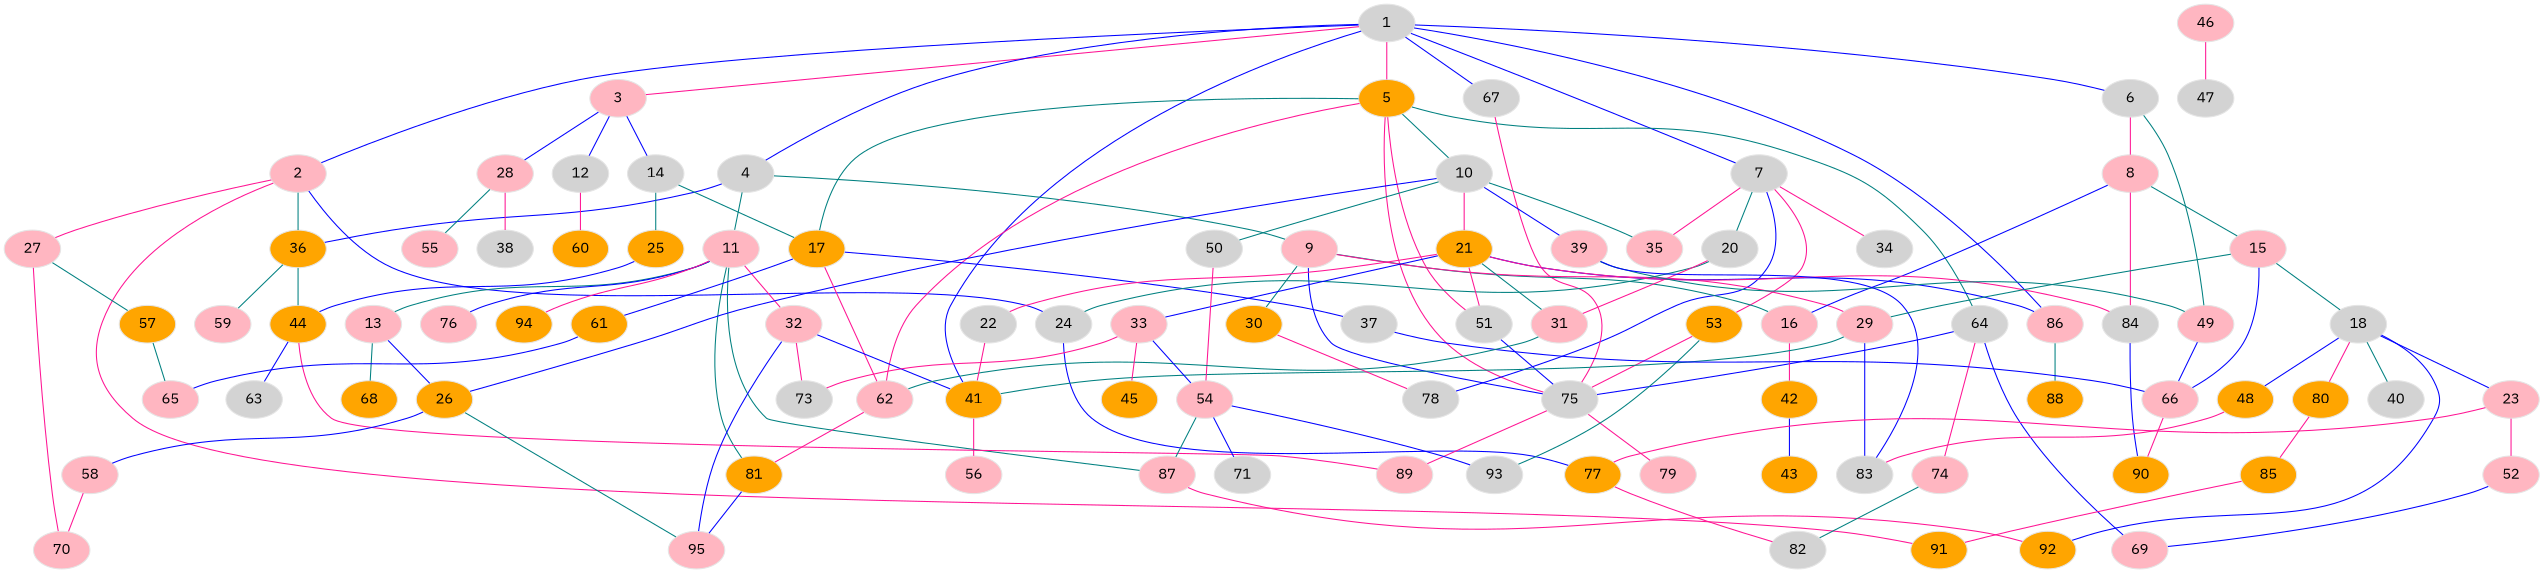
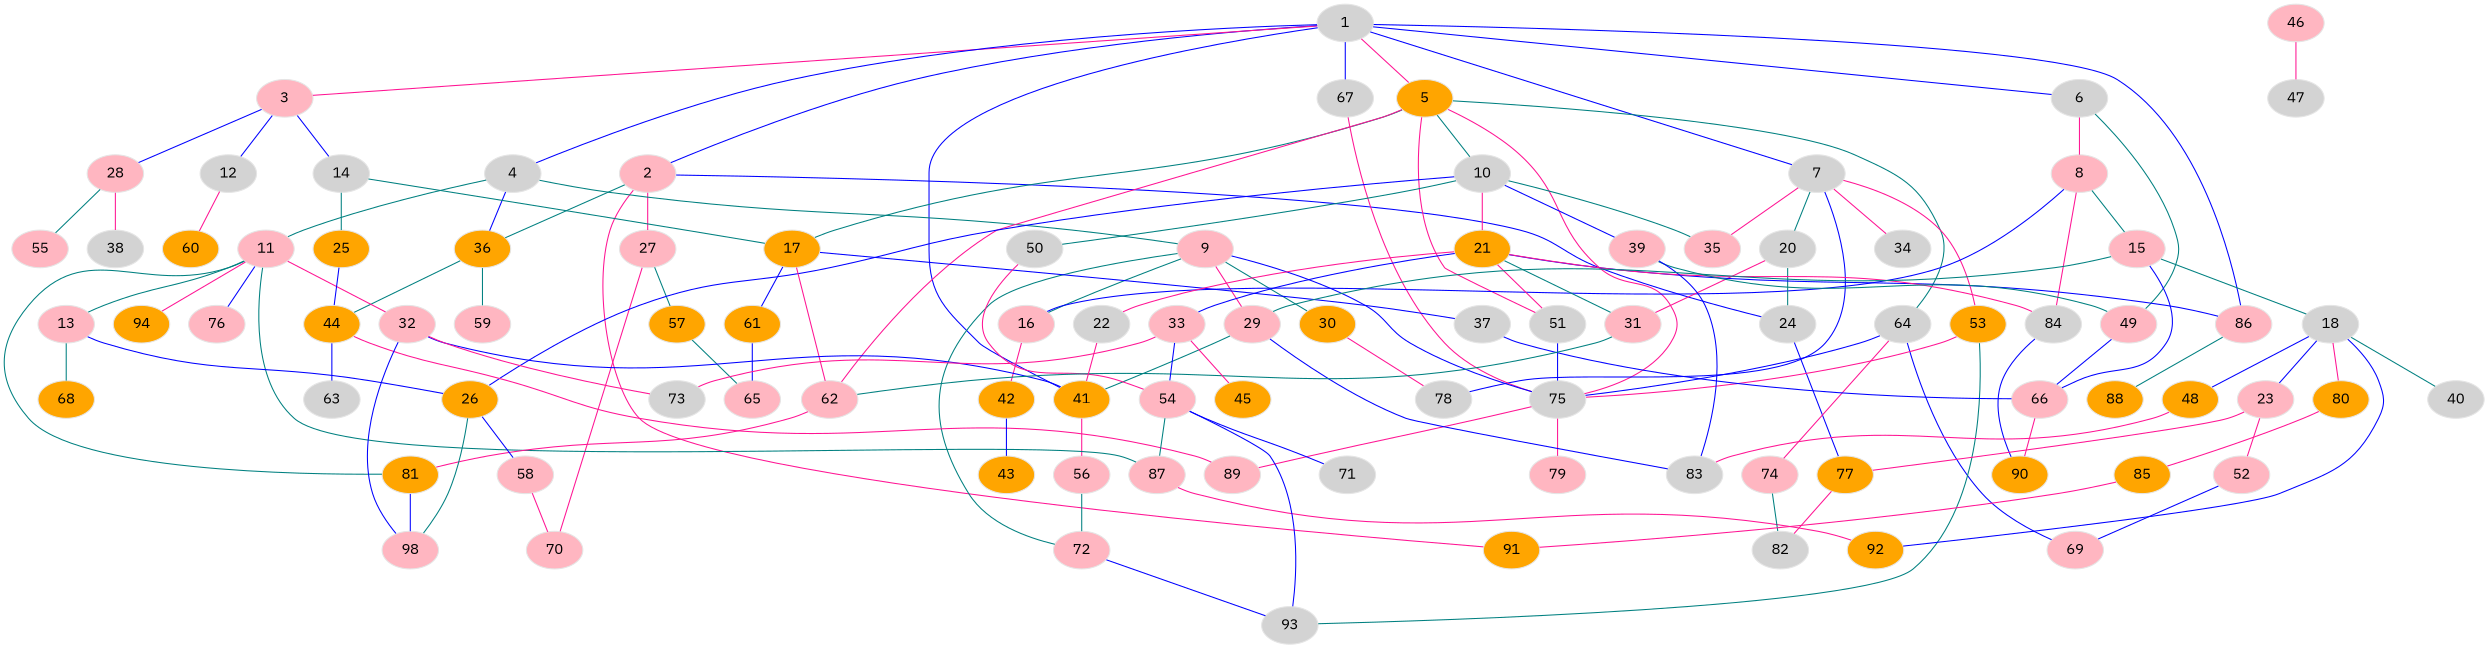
node "95": label "95" -> "98"
node "72": added
